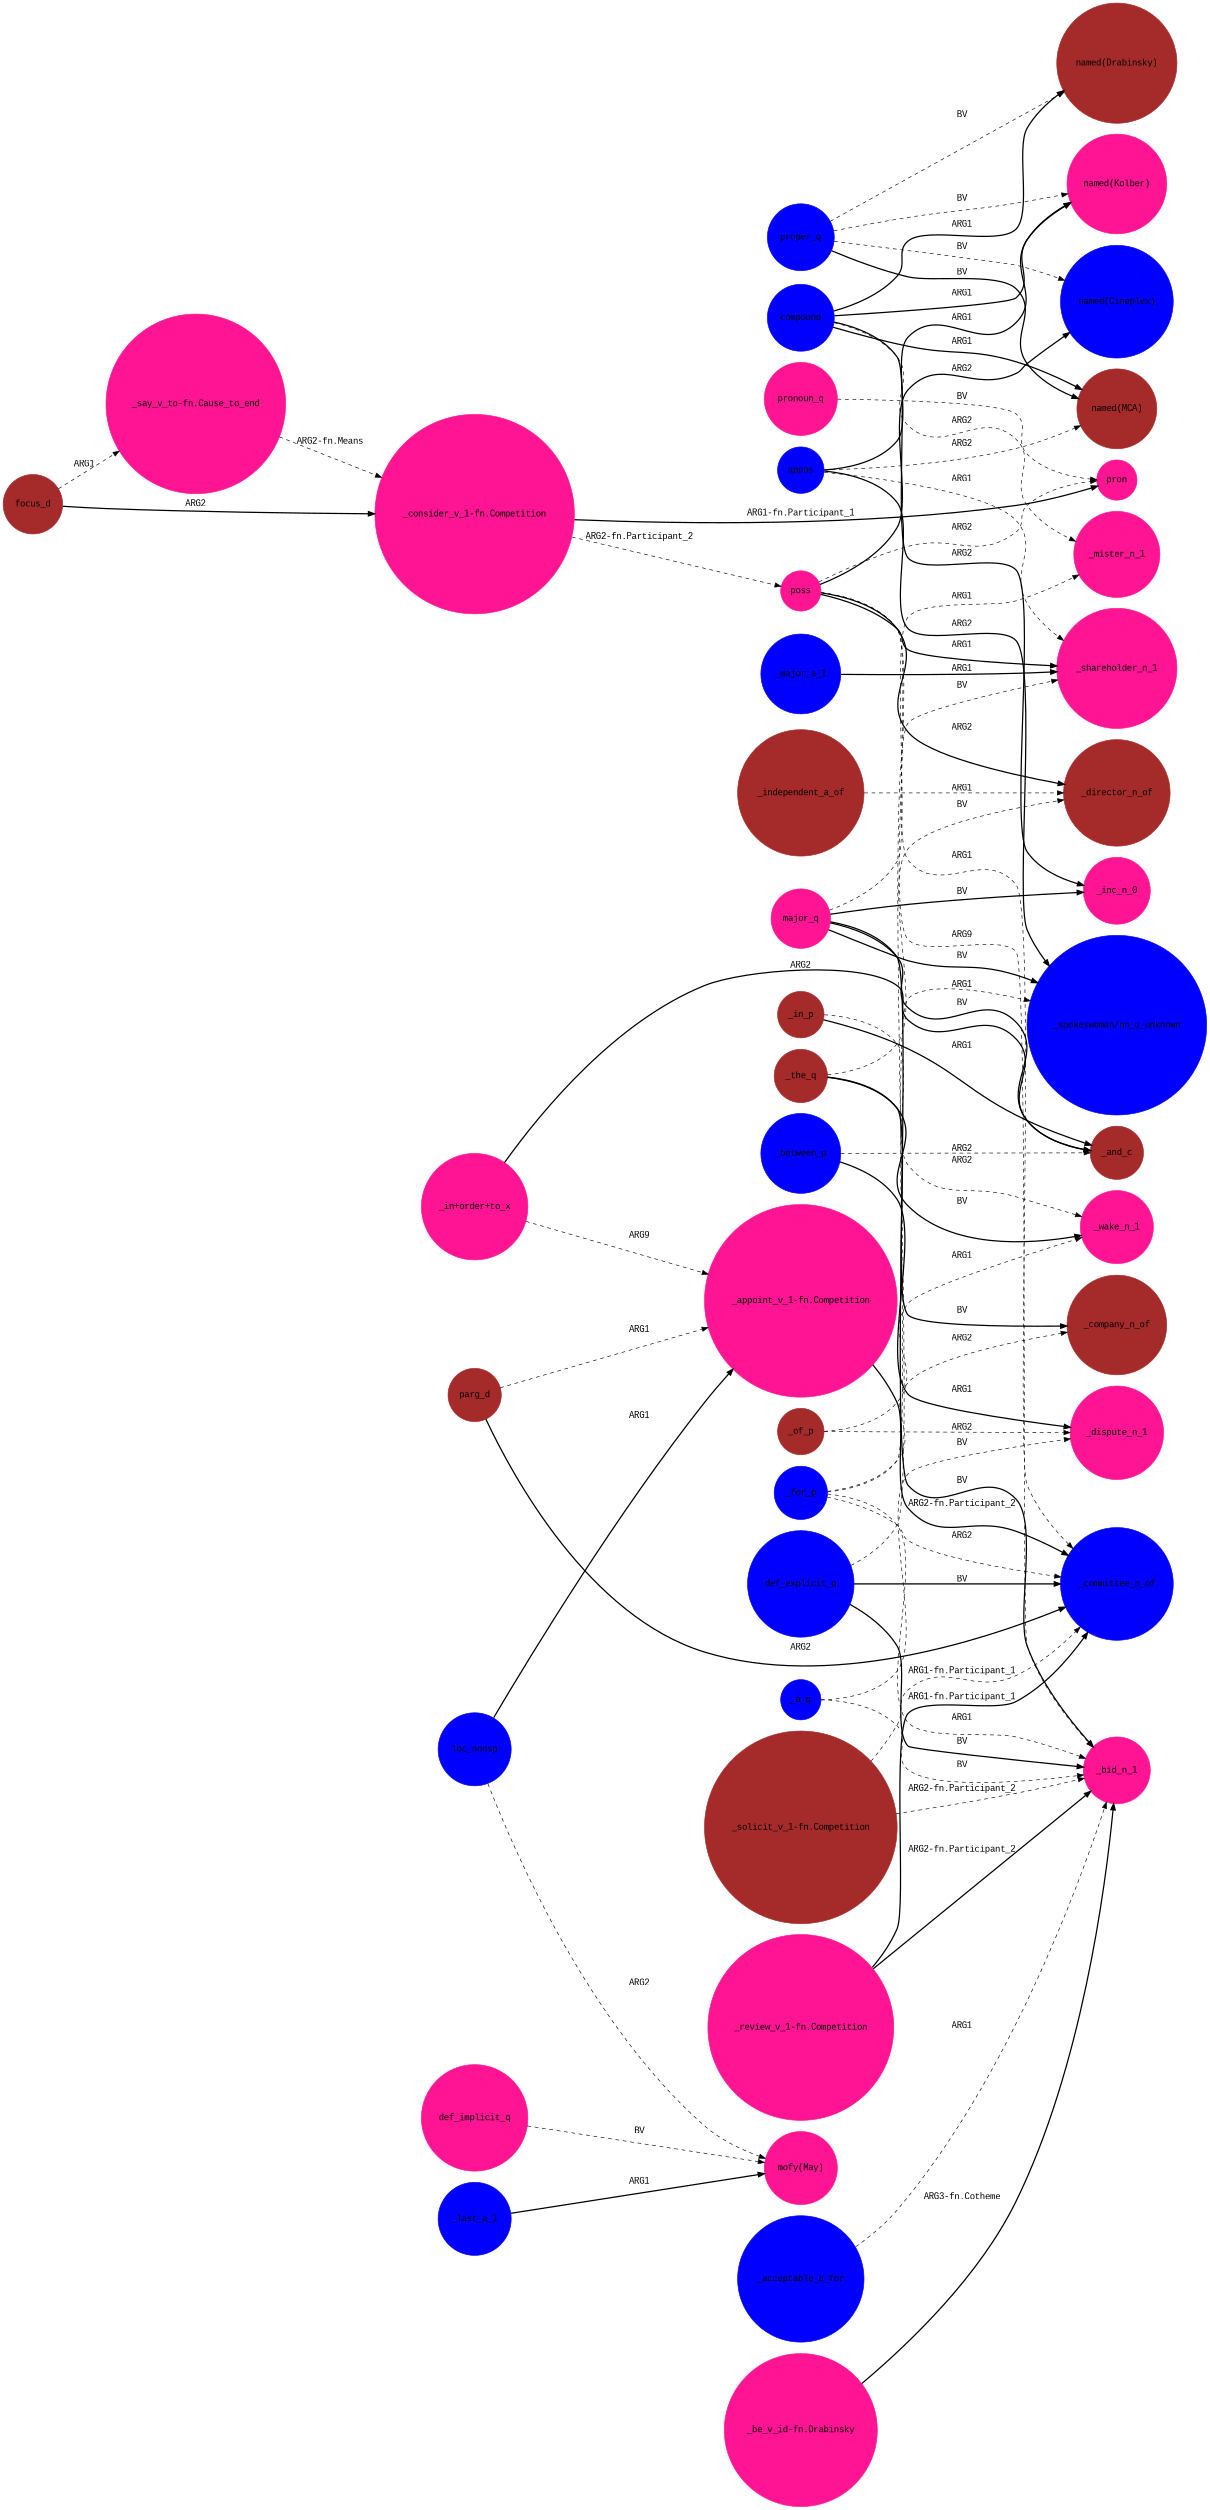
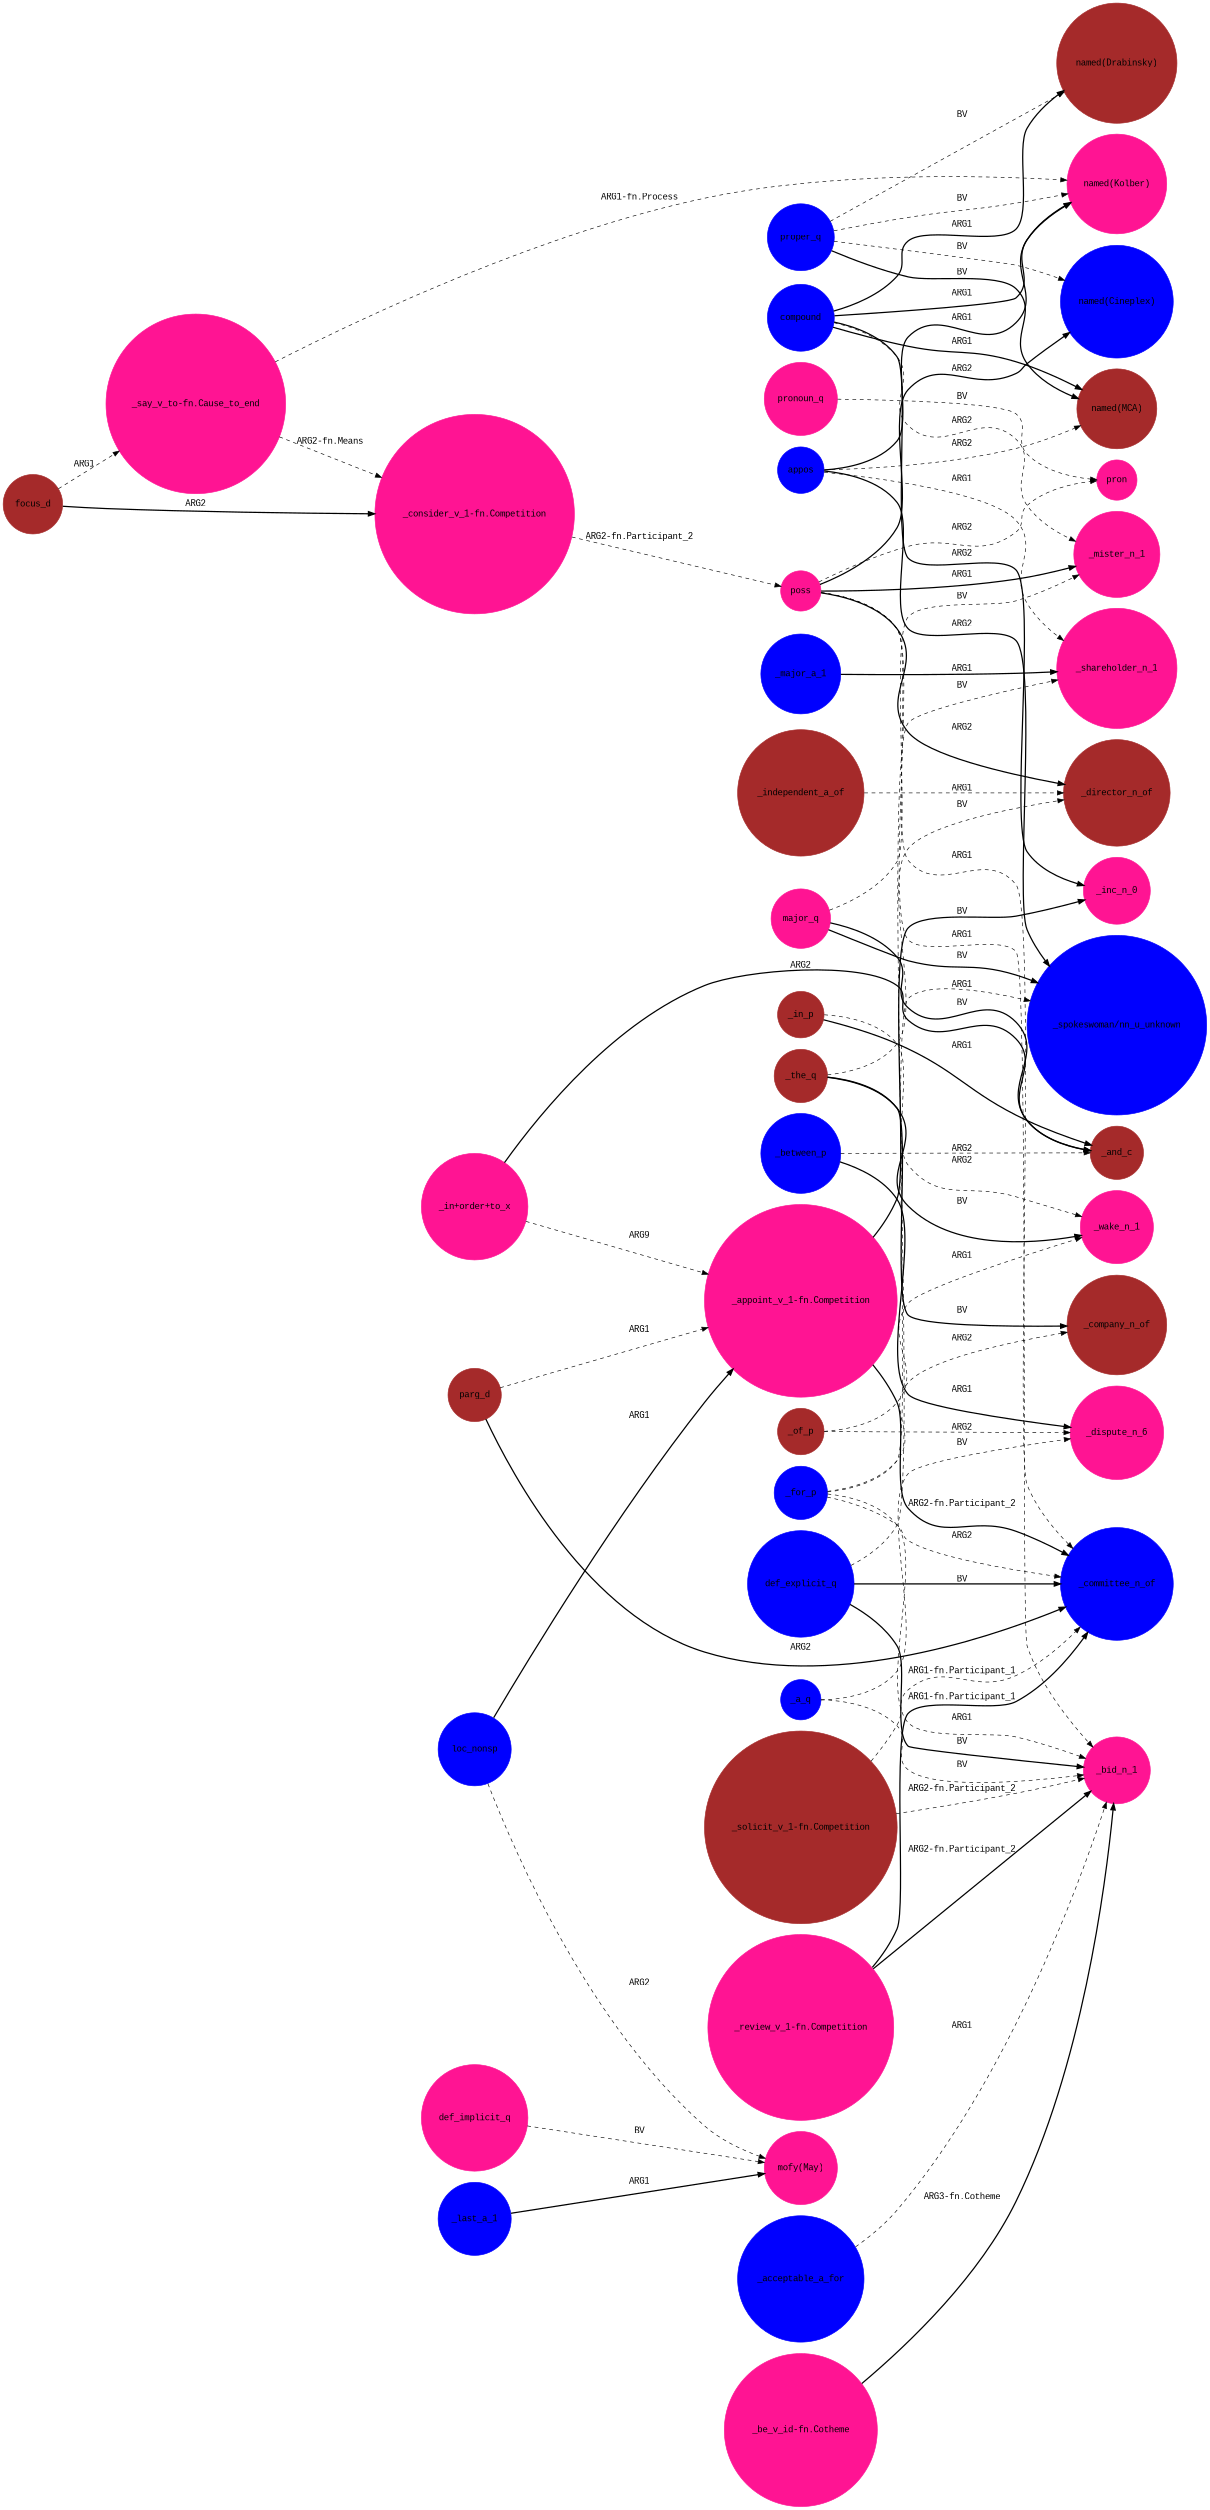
edge "_say_v_to-fn.Cause_to_end" -> "named(Kolber)": added, label "ARG1-fn.Process"
edge "_consider_v_1-fn.Competition" -> "pron": removed, label "ARG1-fn.Participant_1"
edge "major_q" -> "_mister_n_1": label "ARG1" -> "BV"
edge "poss" -> "_shareholder_n_1": now "poss" -> "_mister_n_1"
edge "major_q" -> "_inc_n_0": now "_appoint_v_1-fn.Competition" -> "_inc_n_0"
edge "poss" -> "_bid_n_1": label "ARG9" -> "ARG1"
node "_dispute_n_1": label "_dispute_n_1" -> "_dispute_n_6"
edge "major_q" -> "_bid_n_1": removed, label "BV"
node "_be_v_id-fn.Drabinsky": label "_be_v_id-fn.Drabinsky" -> "_be_v_id-fn.Cotheme"
